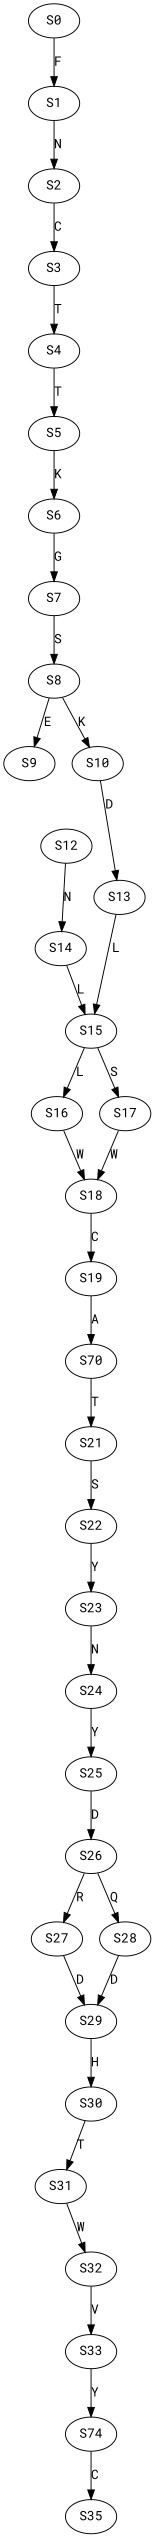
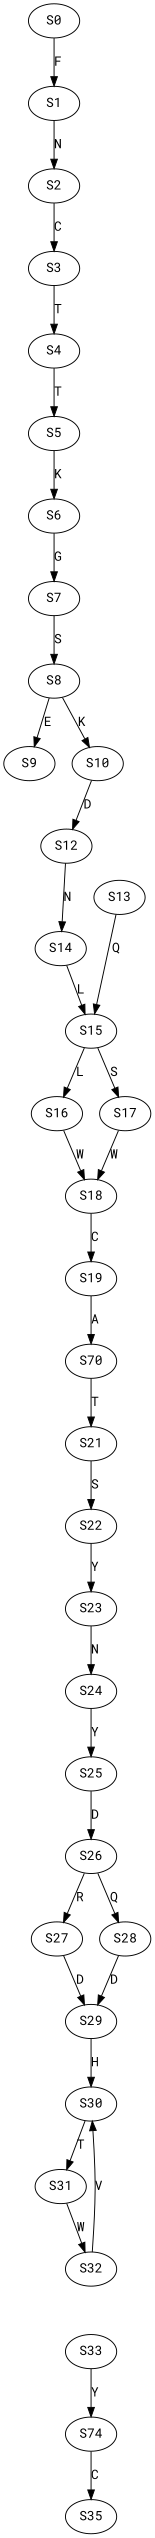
edge "S10" -> "S13": now "S10" -> "S12"
edge "S13" -> "S15": label "L" -> "Q"
edge "S32" -> "S33": now "S32" -> "S30"
